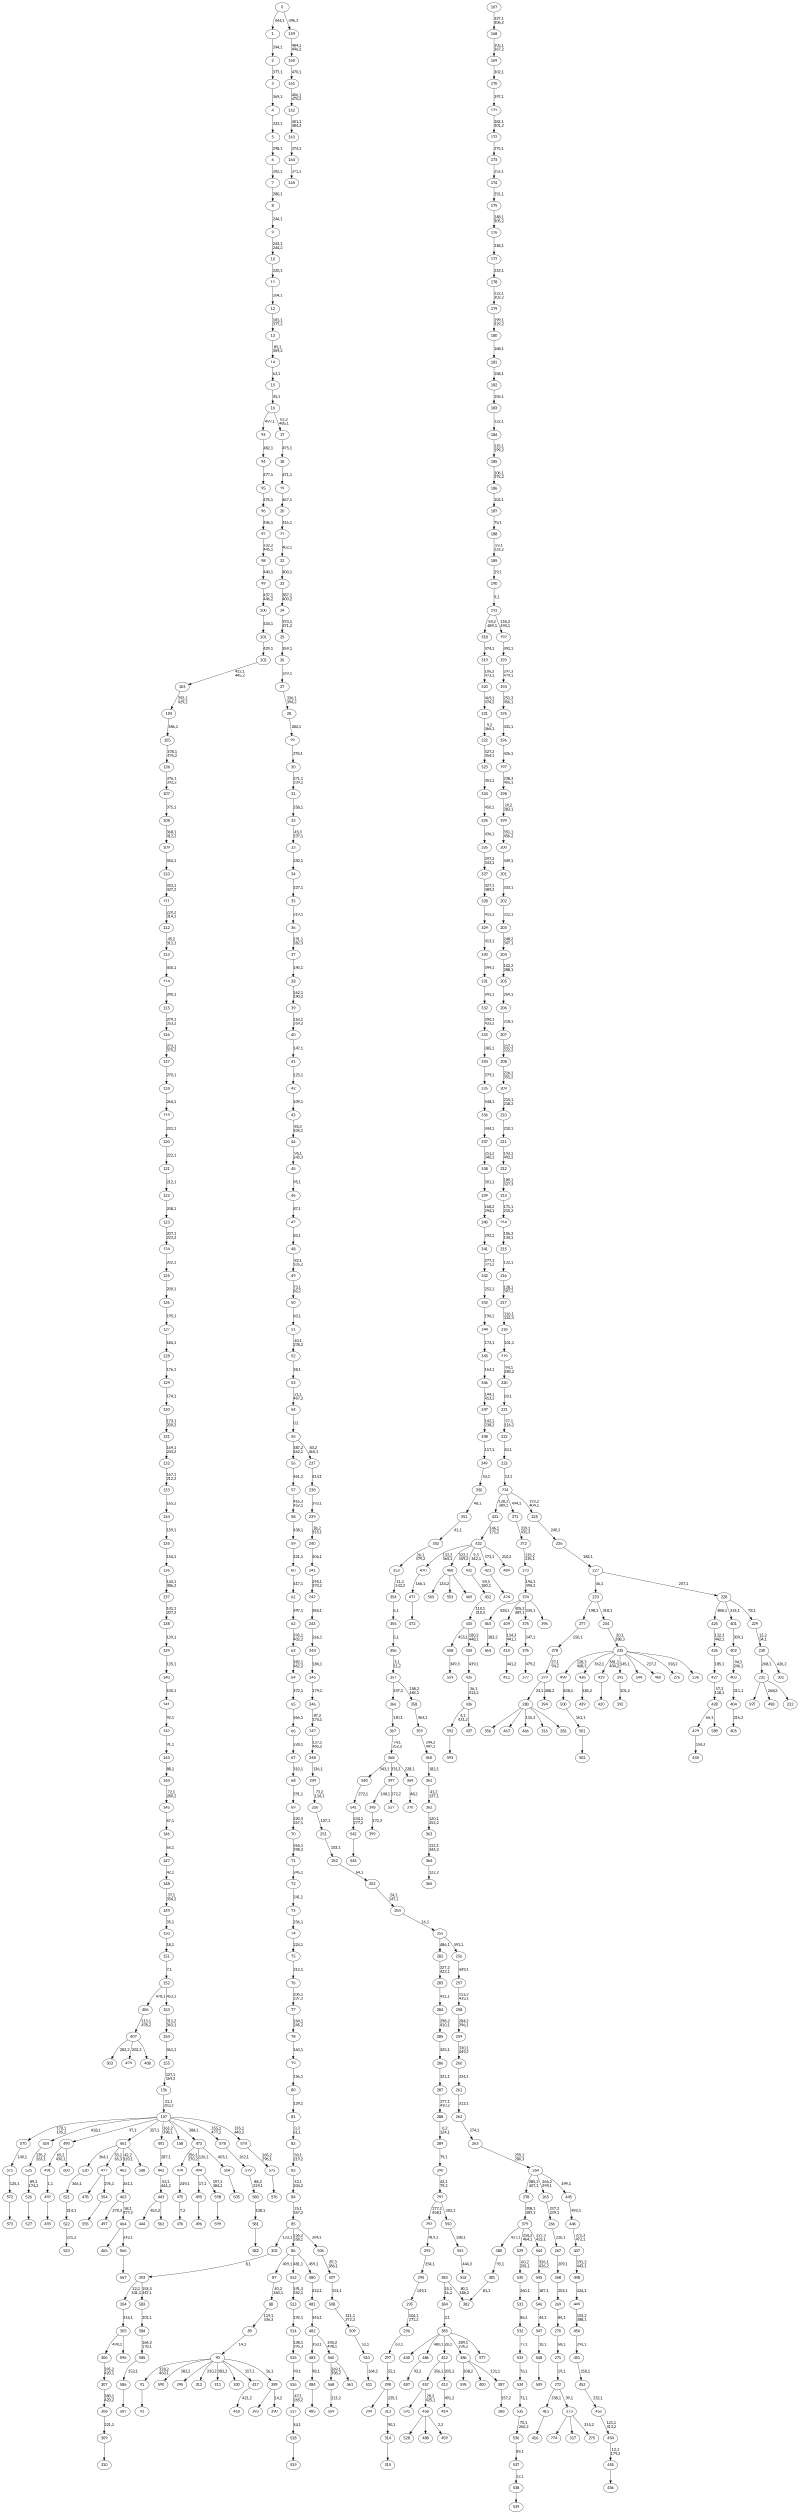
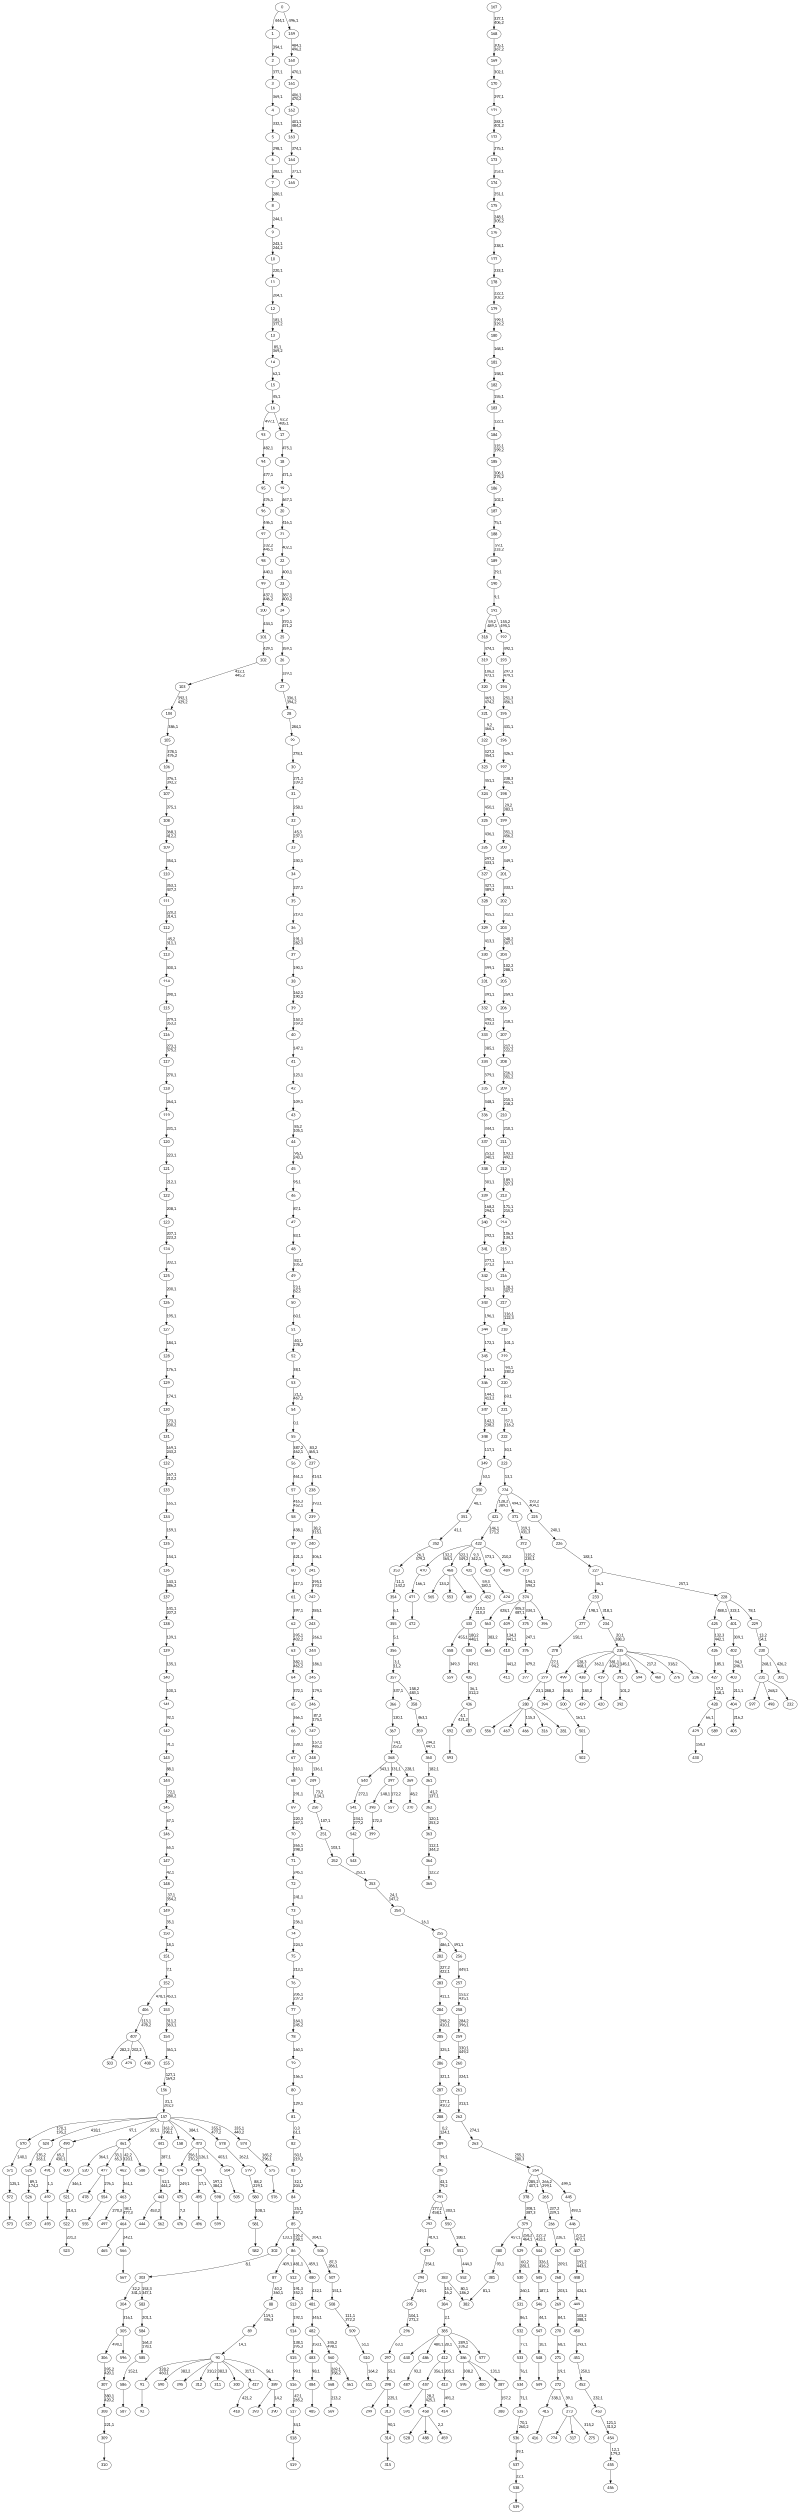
edge "252" -> "253": label "64,1" -> "252,1"
